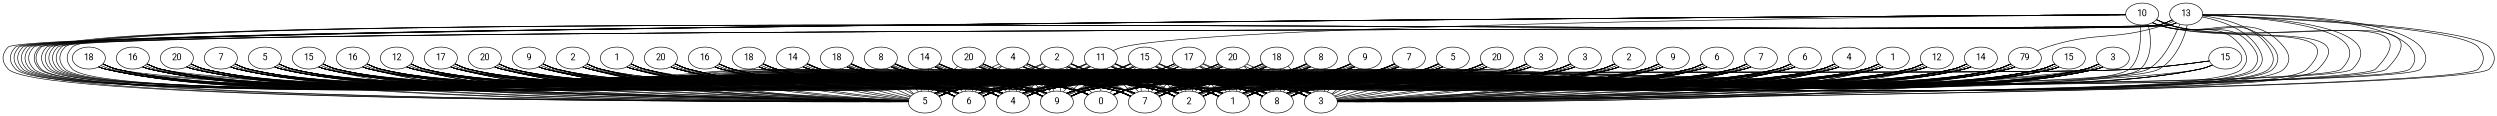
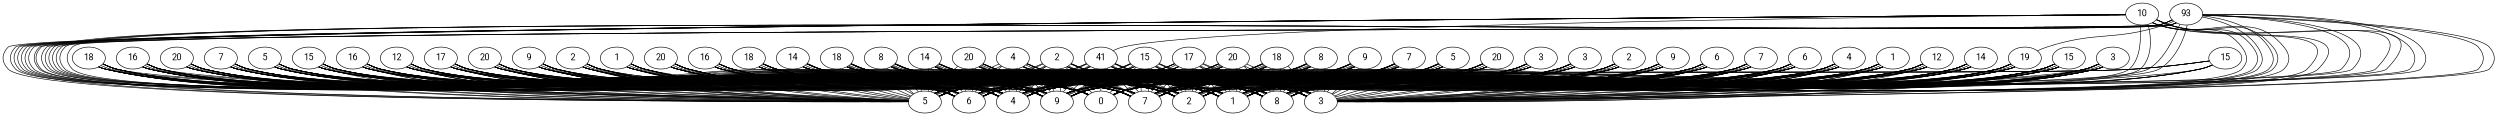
node "13": label "13" -> "93"
node "11": label "11" -> "41"
node "79": label "79" -> "19"
